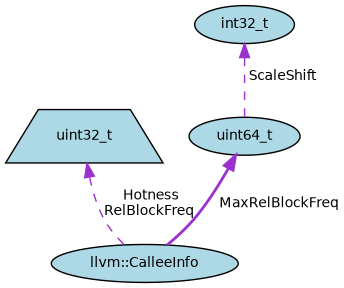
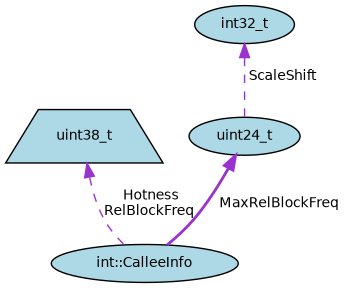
node "uint32_t": label "uint32_t" -> "uint38_t"
node "uint64_t": label "uint64_t" -> "uint24_t"
node "llvm::CalleeInfo": label "llvm::CalleeInfo" -> "int::CalleeInfo"
